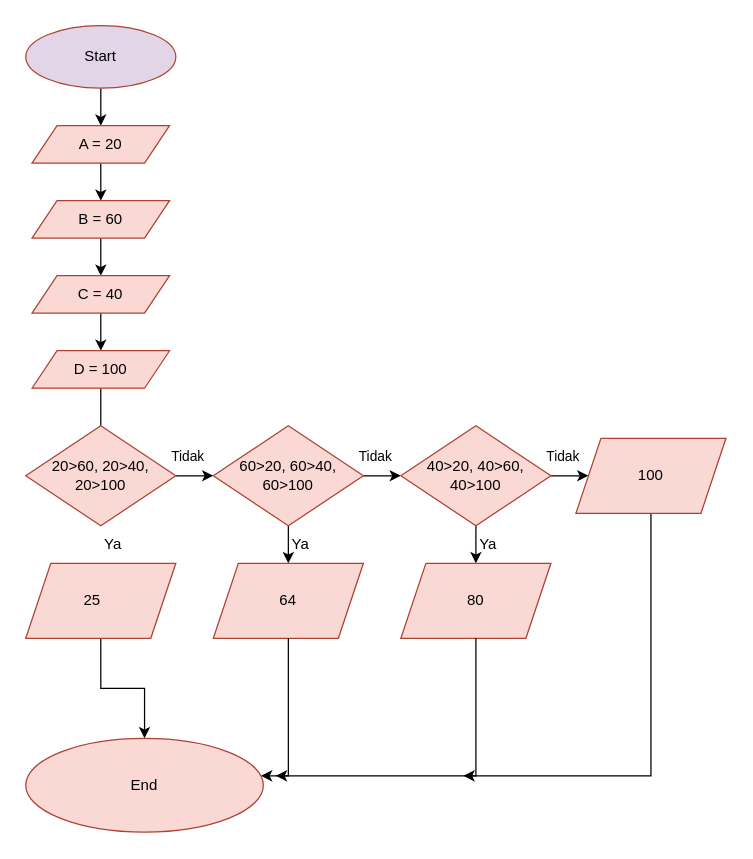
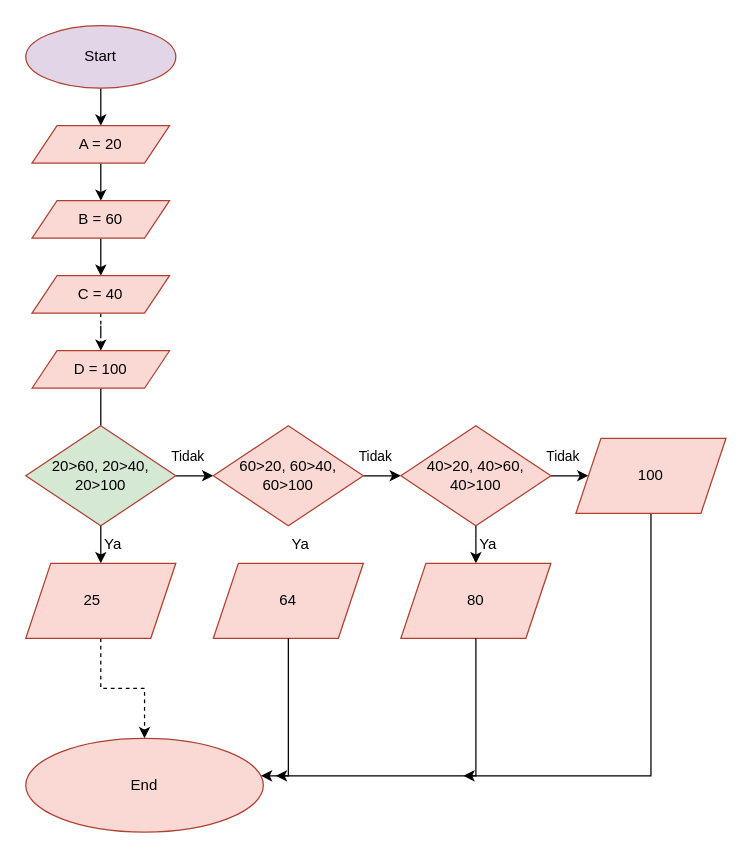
edge "C = 40" -> "D = 100": style solid -> dashed
node "20>60, 20>40, 20>100": fillcolor #fad9d5 -> #d5e8d4
edge "20>60, 20>40, 20>100" -> "25": added
edge "60>20, 60>40, 60>100" -> "64": removed
edge "25" -> "End": style solid -> dashed
